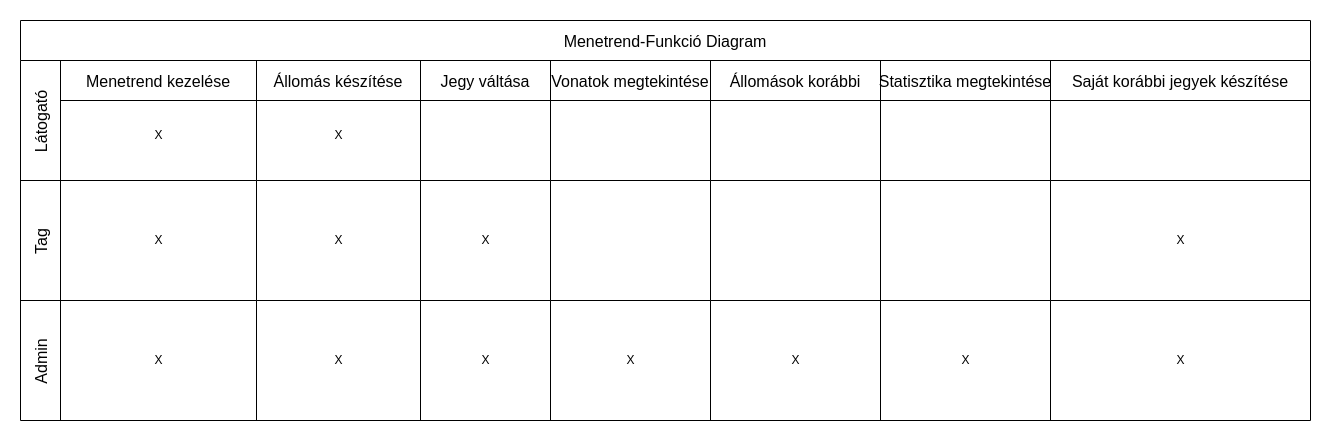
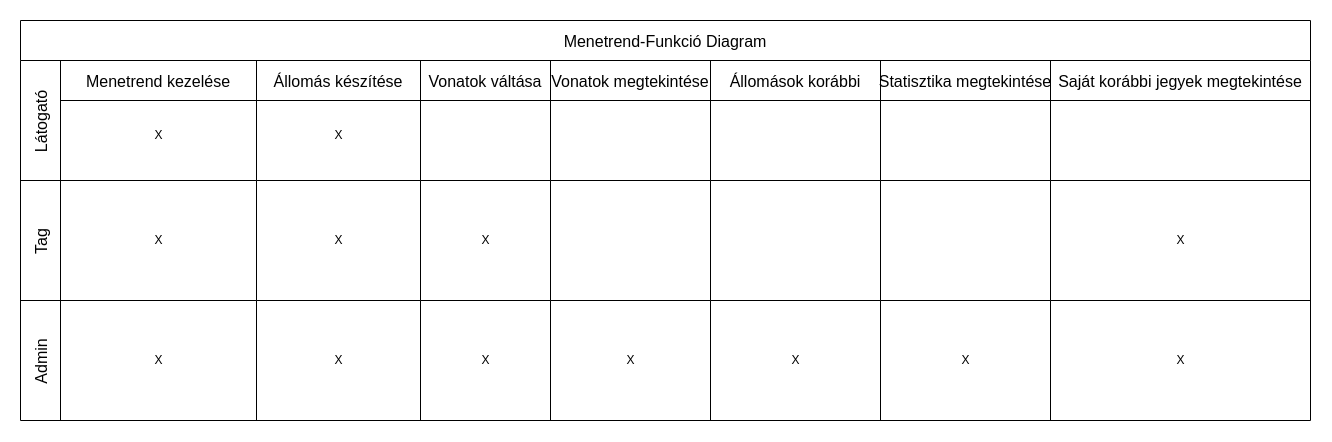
node "Jegy váltása": label "Jegy váltása" -> "Vonatok váltása"
node "Saját korábbi jegyek készítése": label "Saját korábbi jegyek készítése" -> "Saját korábbi jegyek megtekintése"
